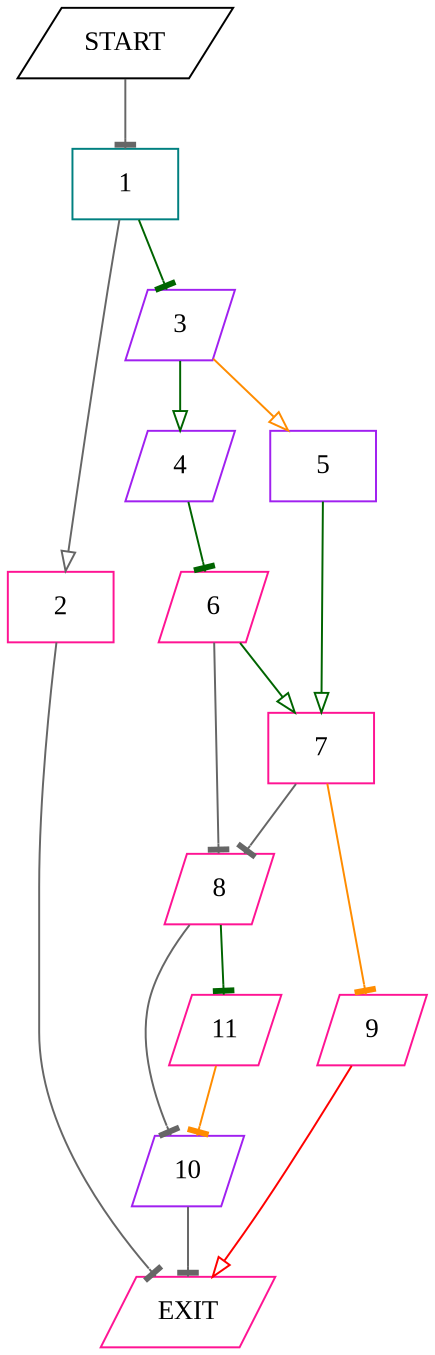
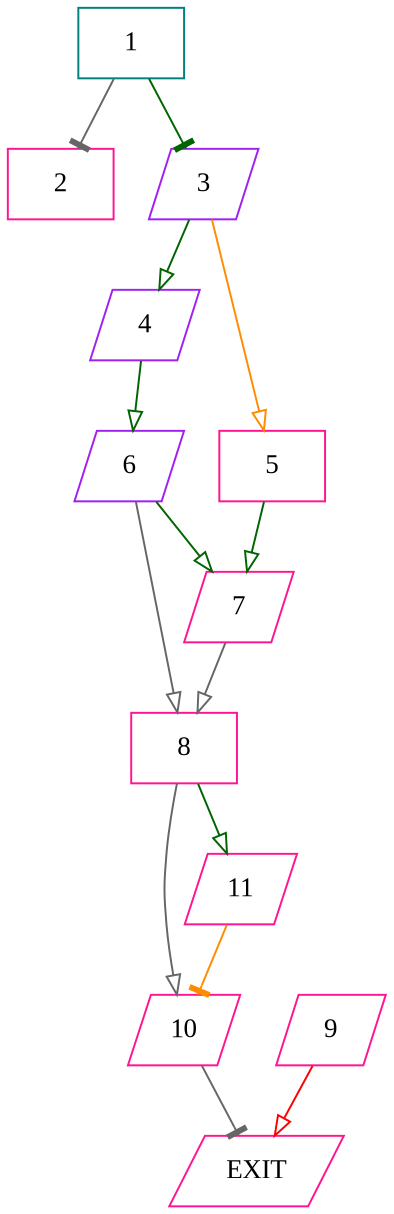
node "START": removed
edge "1" -> "2": arrowhead onormal -> tee
node "5": color purple -> deeppink
edge "4" -> "6": arrowhead tee -> onormal
node "6": color deeppink -> purple
edge "6" -> "8": arrowhead tee -> onormal
node "7": shape box -> parallelogram
edge "7" -> "8": arrowhead tee -> onormal
edge "7" -> "9": removed
node "8": shape parallelogram -> box
edge "8" -> "11": arrowhead tee -> onormal
edge "2" -> "EXIT": removed
edge "8" -> "10": arrowhead tee -> onormal
node "10": color purple -> deeppink
